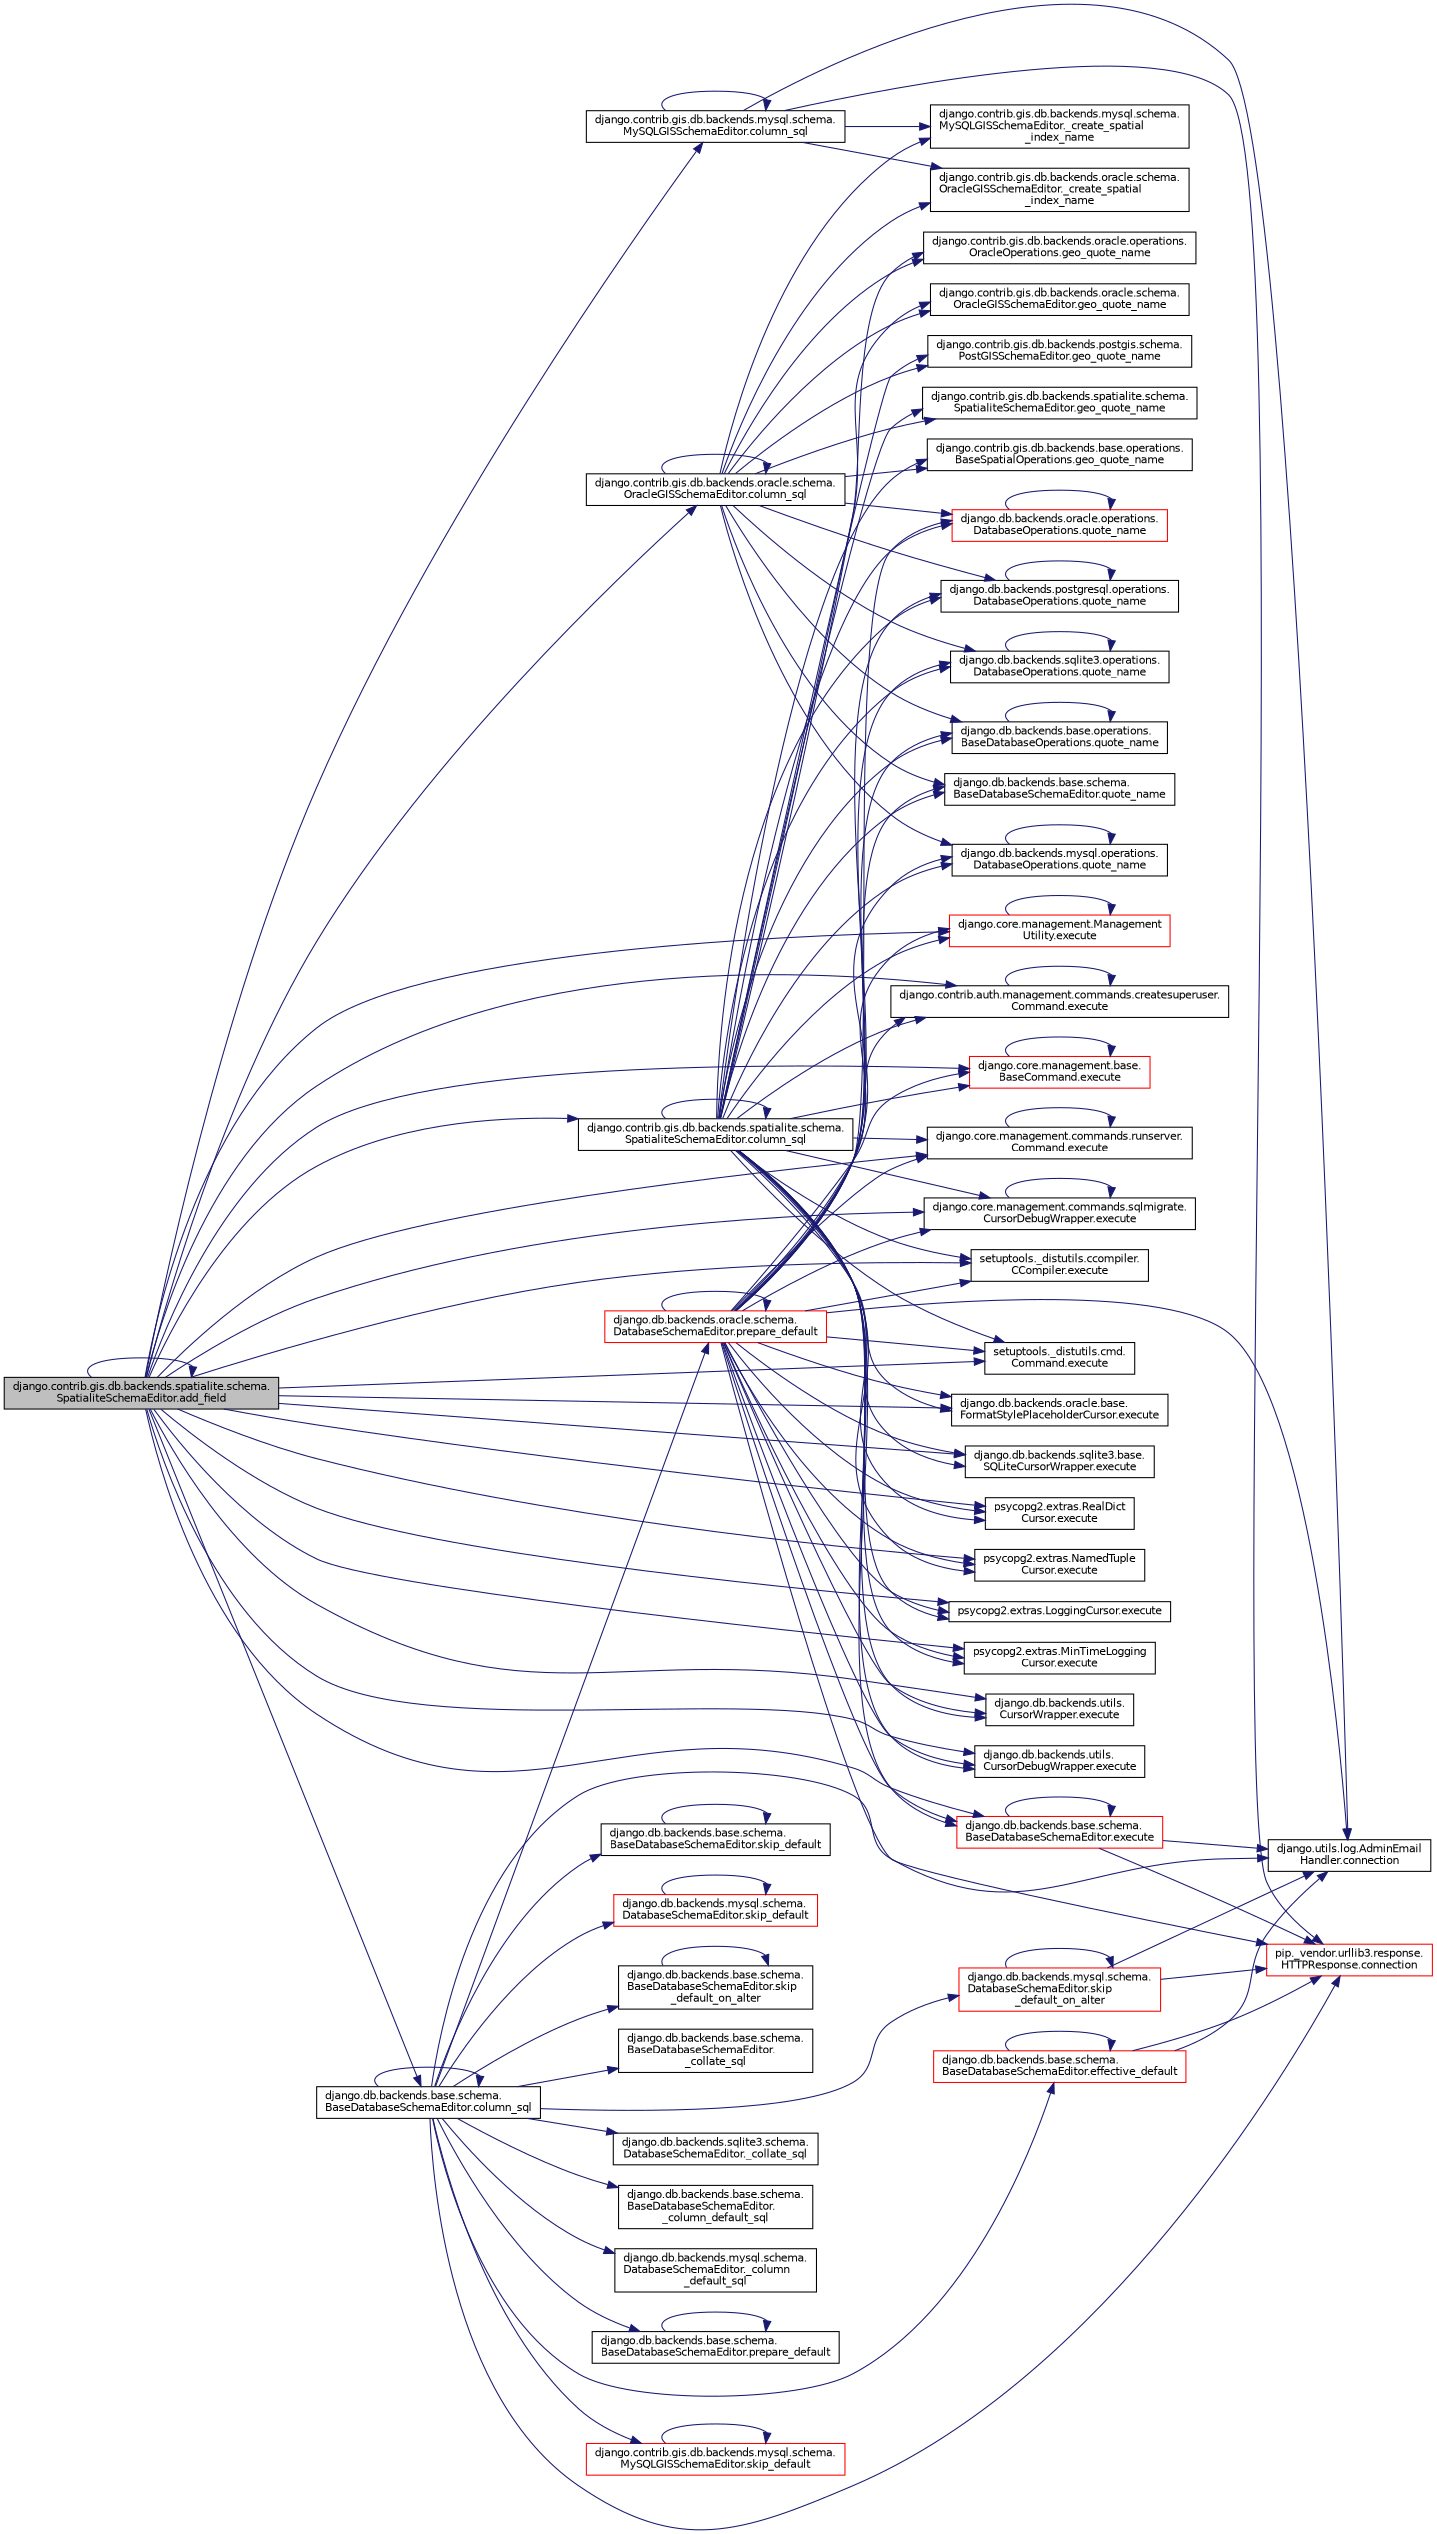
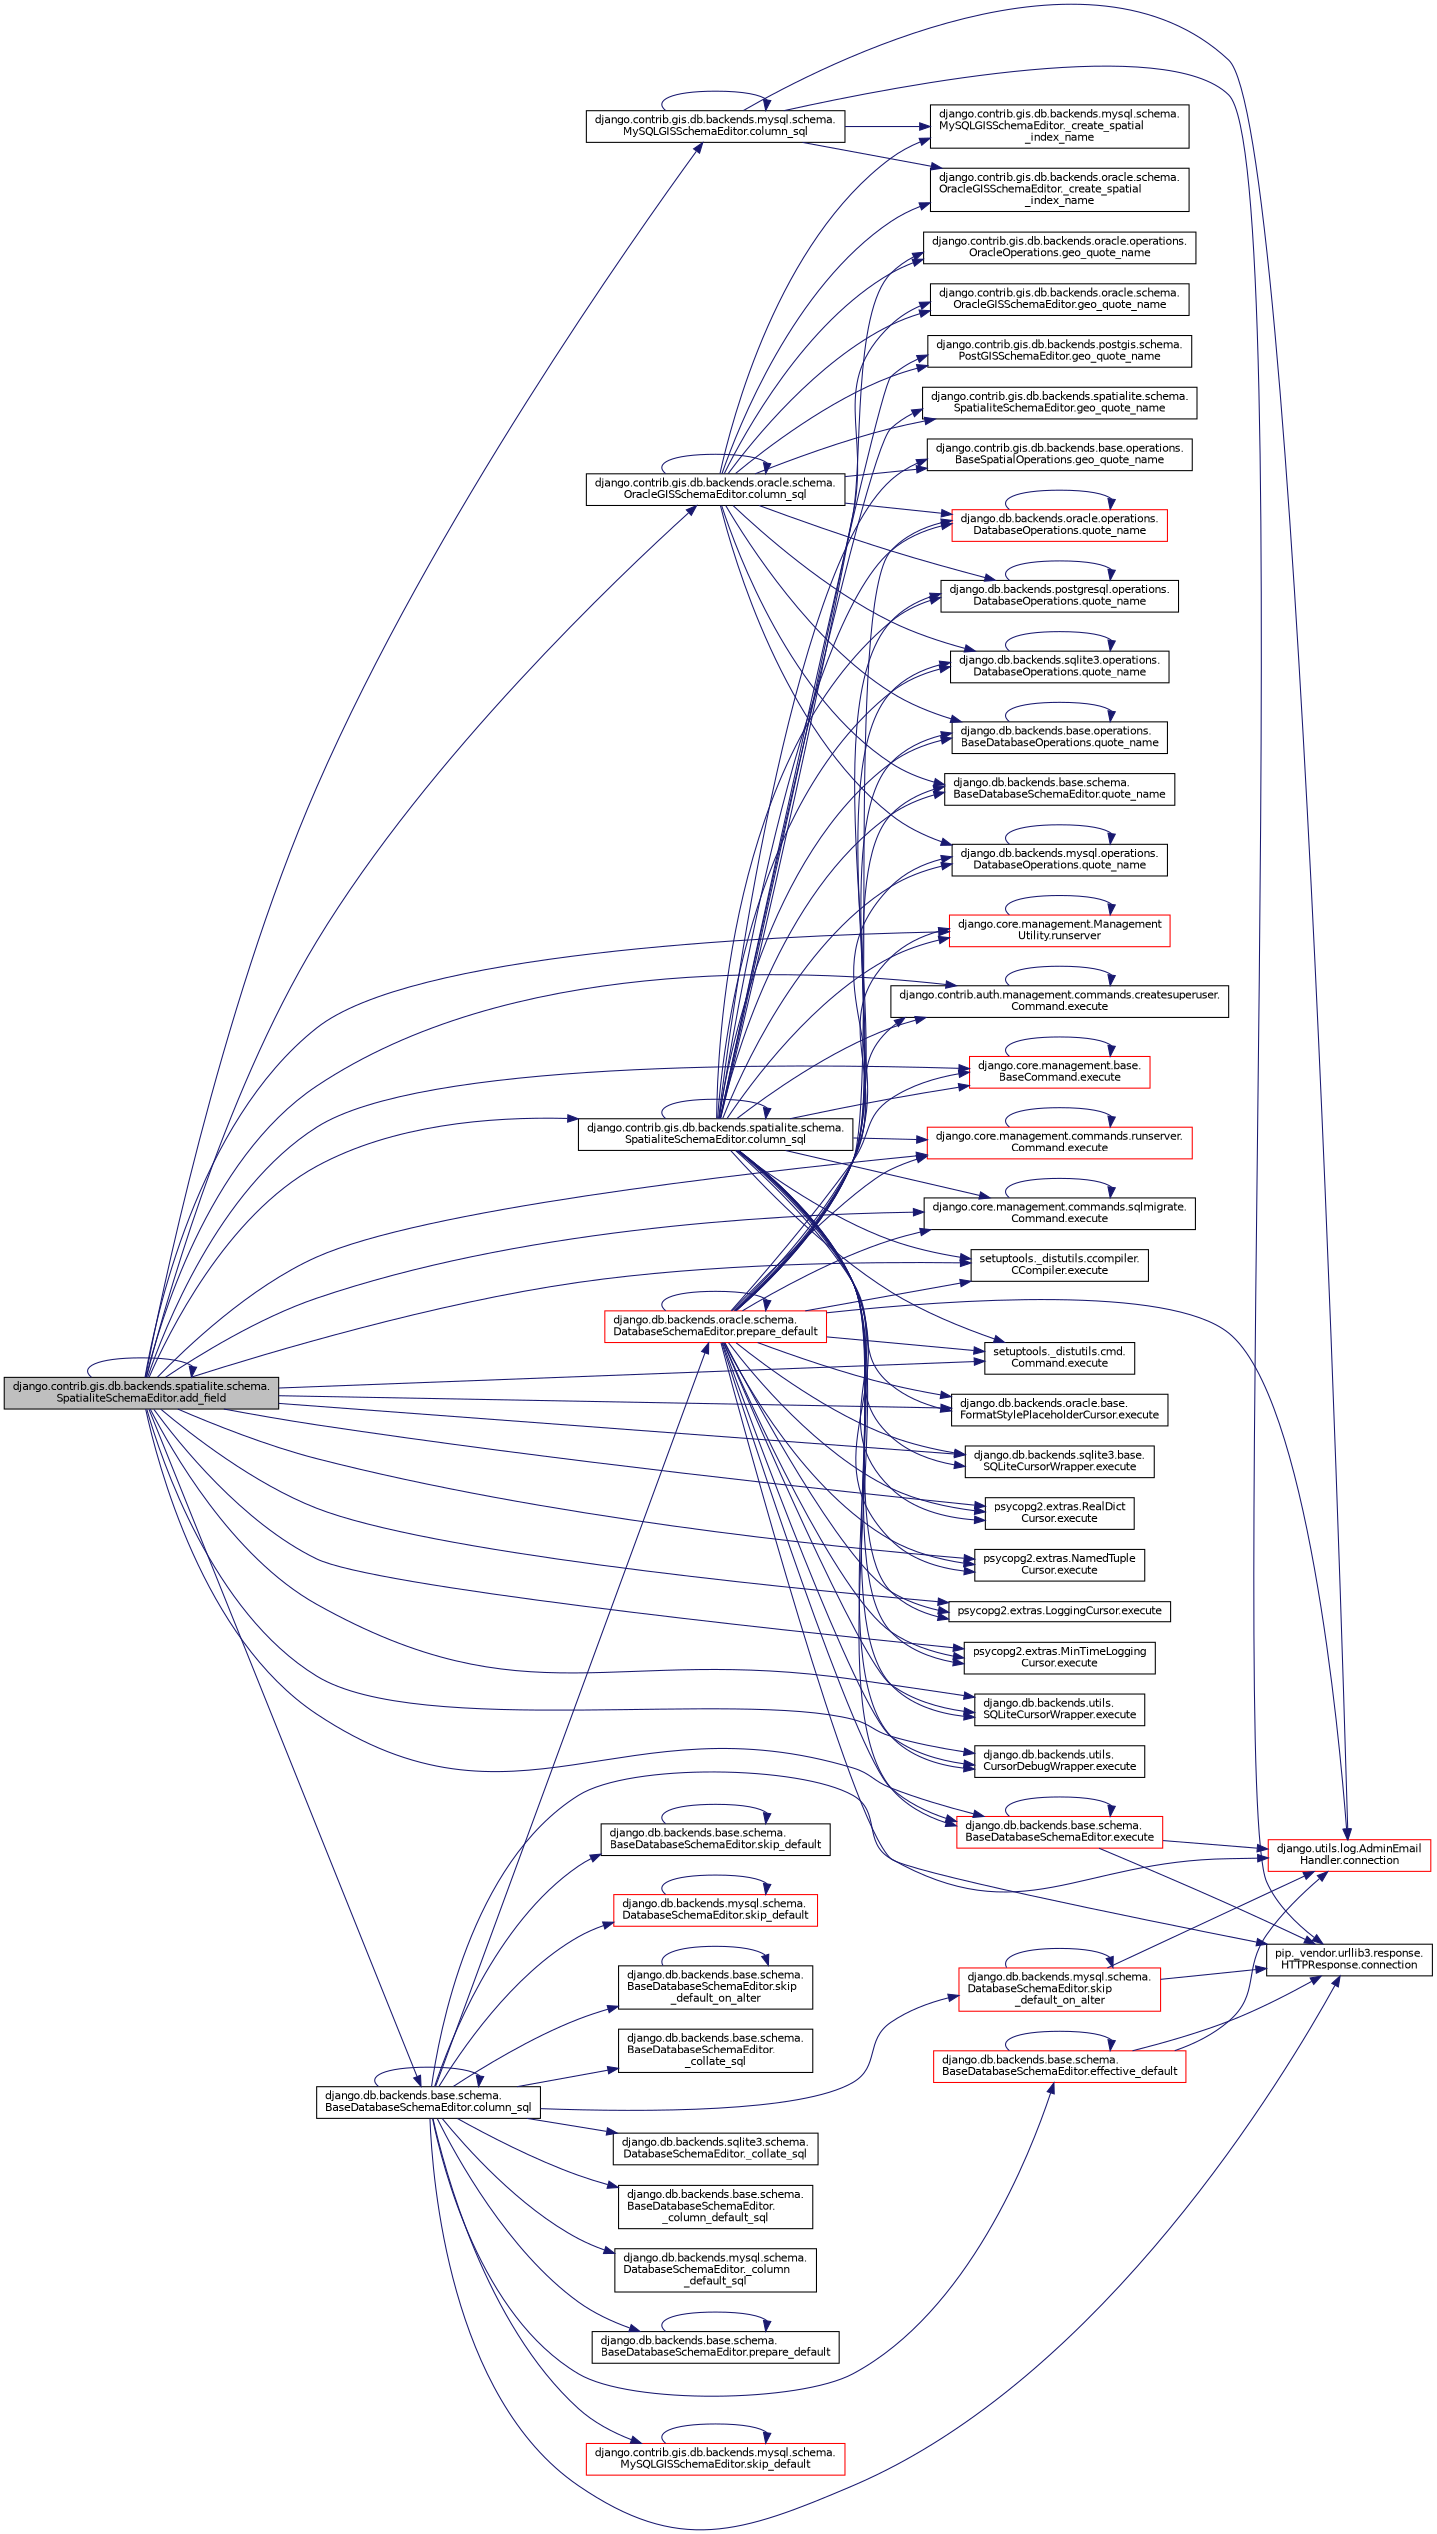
node "django.core.management.Management Utility.execute": label "django.core.management.Management Utility.execute" -> "django.core.management.Management Utility.runserver"
node "django.core.management.commands.runserver. Command.execute": color black -> red
node "django.core.management.commands.sqlmigrate. CursorDebugWrapper.execute": label "django.core.management.commands.sqlmigrate. CursorDebugWrapper.execute" -> "django.core.management.commands.sqlmigrate. Command.execute"
node "django.db.backends.utils. CursorWrapper.execute": label "django.db.backends.utils. CursorWrapper.execute" -> "django.db.backends.utils. SQLiteCursorWrapper.execute"
node "django.utils.log.AdminEmail Handler.connection": color black -> red
node "pip._vendor.urllib3.response. HTTPResponse.connection": color red -> black
